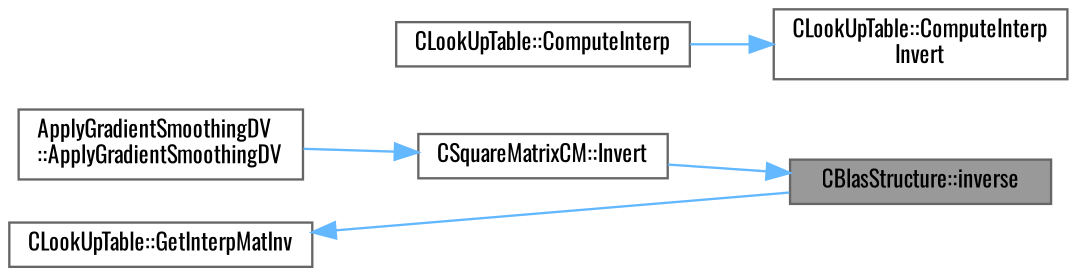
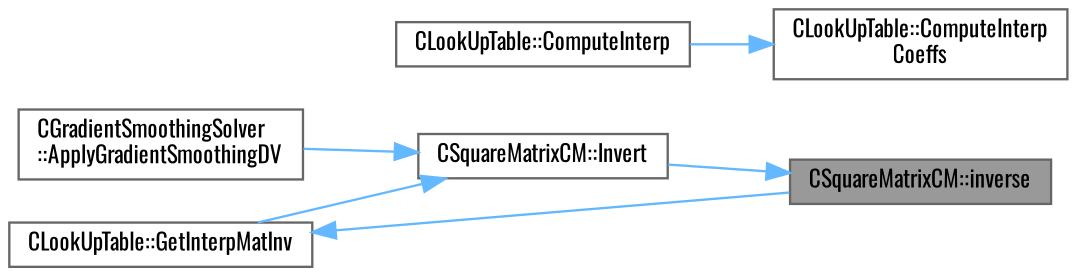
node "CLookUpTable::ComputeInterp Invert": label "CLookUpTable::ComputeInterp Invert" -> "CLookUpTable::ComputeInterp Coeffs"
node "ApplyGradientSmoothingDV ::ApplyGradientSmoothingDV": label "ApplyGradientSmoothingDV ::ApplyGradientSmoothingDV" -> "CGradientSmoothingSolver ::ApplyGradientSmoothingDV"
node "CBlasStructure::inverse": label "CBlasStructure::inverse" -> "CSquareMatrixCM::inverse"
edge "CLookUpTable::GetInterpMatInv" -> "CSquareMatrixCM::Invert": added
